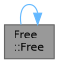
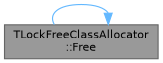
node "Free ::Free": label "Free ::Free" -> "TLockFreeClassAllocator ::Free"
